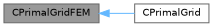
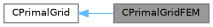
edge "CPrimalGrid" -> "CPrimalGridFEM": reversed
